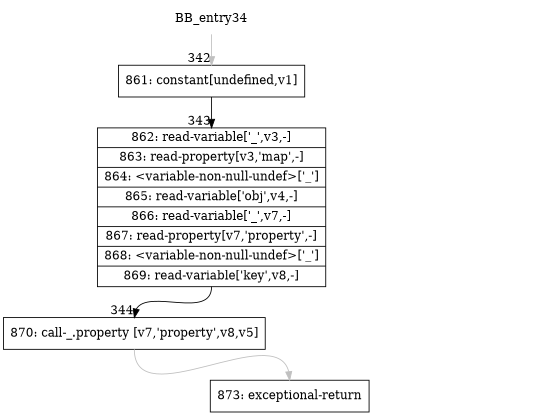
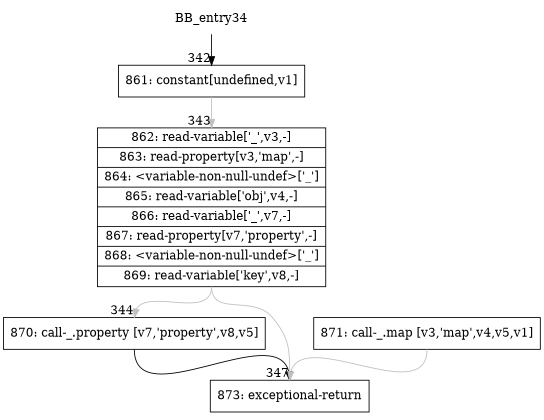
edge "BB_entry34" -> "861: constant[undefined,v1]": color gray -> black
edge "861: constant[undefined,v1]" -> "862: read-variable['_',v3,-]": color black -> gray
edge "862: read-variable['_',v3,-]" -> "870: call-_.property [v7,'property',v8,v5]": color black -> gray
edge "862: read-variable['_',v3,-]" -> "873: exceptional-return": added
node "871: call-_.map [v3,'map',v4,v5,v1]": added
edge "870: call-_.property [v7,'property',v8,v5]" -> "873: exceptional-return": color gray -> black
